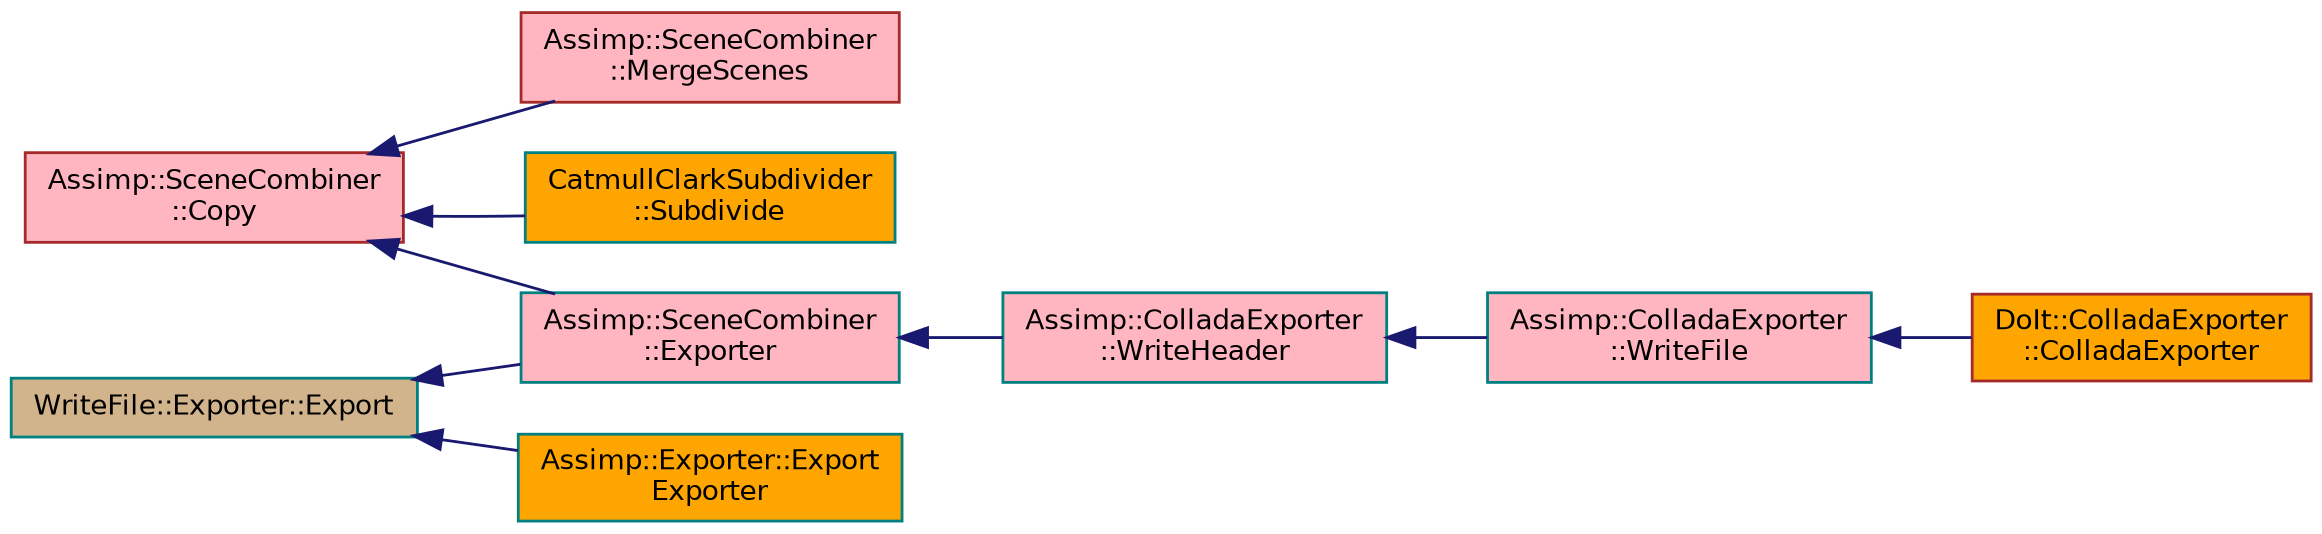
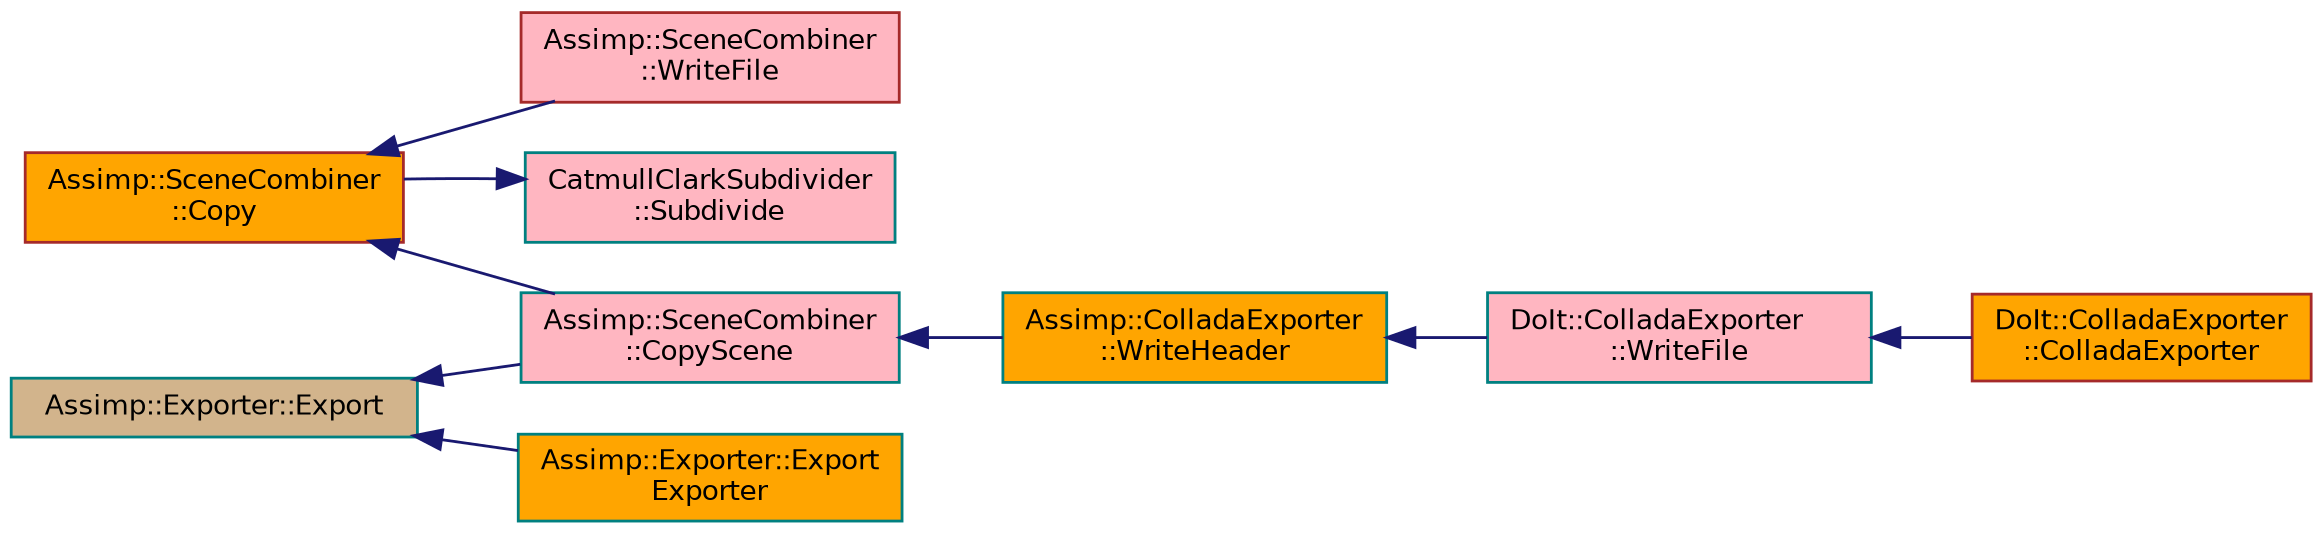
node "Assimp::SceneCombiner ::MergeScenes": label "Assimp::SceneCombiner ::MergeScenes" -> "Assimp::SceneCombiner ::WriteFile"
node "Assimp::SceneCombiner ::Copy": fillcolor lightpink -> orange
node "CatmullClarkSubdivider ::Subdivide": fillcolor orange -> lightpink
edge "CatmullClarkSubdivider ::Subdivide" -> "Assimp::SceneCombiner ::Copy": reversed
node "Assimp::SceneCombiner ::Exporter": label "Assimp::SceneCombiner ::Exporter" -> "Assimp::SceneCombiner ::CopyScene"
node "Assimp::ColladaExporter ::WriteHeader": fillcolor lightpink -> orange
node "Assimp::ColladaExporter ::WriteFile": label "Assimp::ColladaExporter ::WriteFile" -> "DoIt::ColladaExporter ::WriteFile"
node "WriteFile::Exporter::Export": label "WriteFile::Exporter::Export" -> "Assimp::Exporter::Export"
